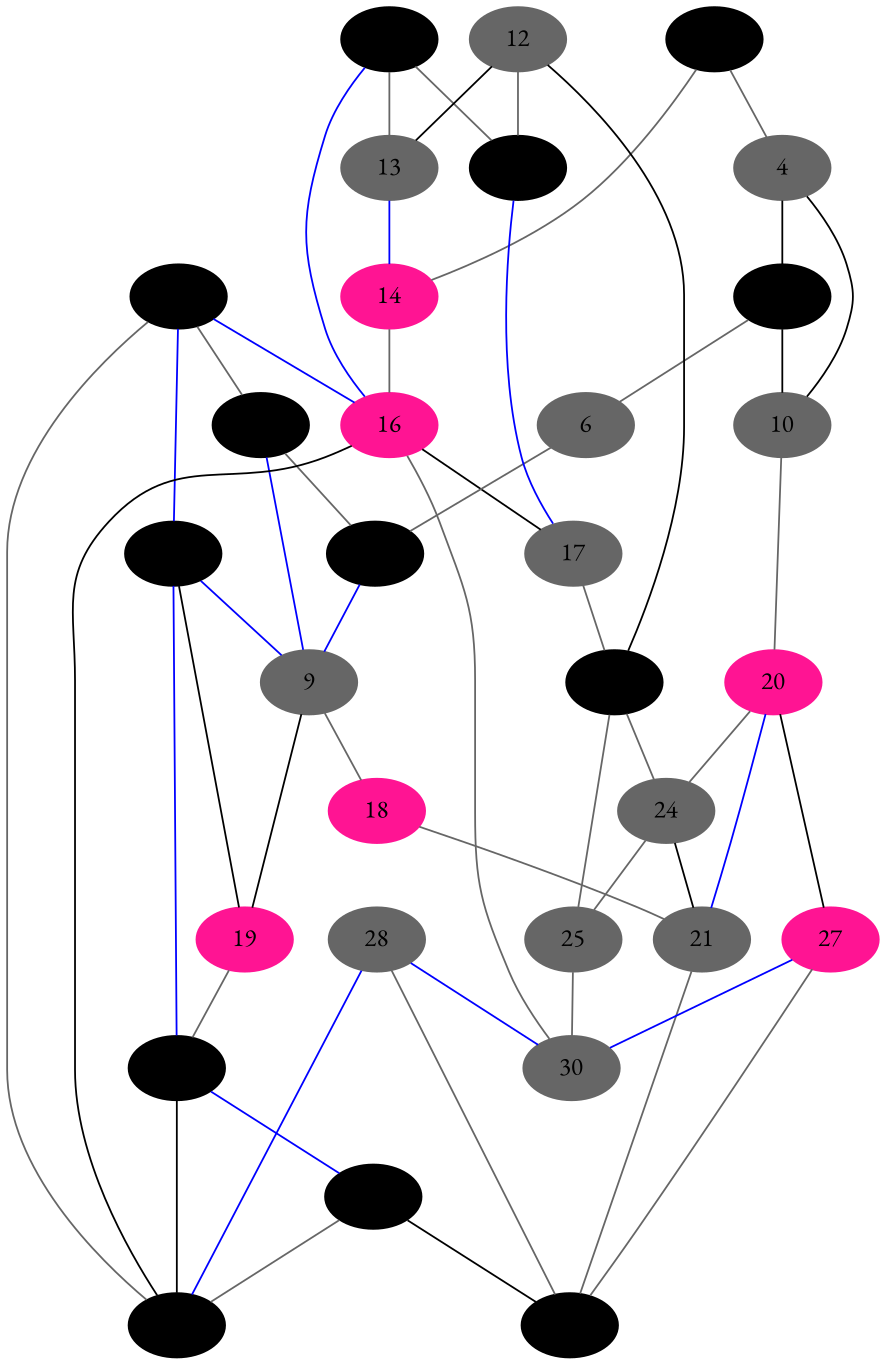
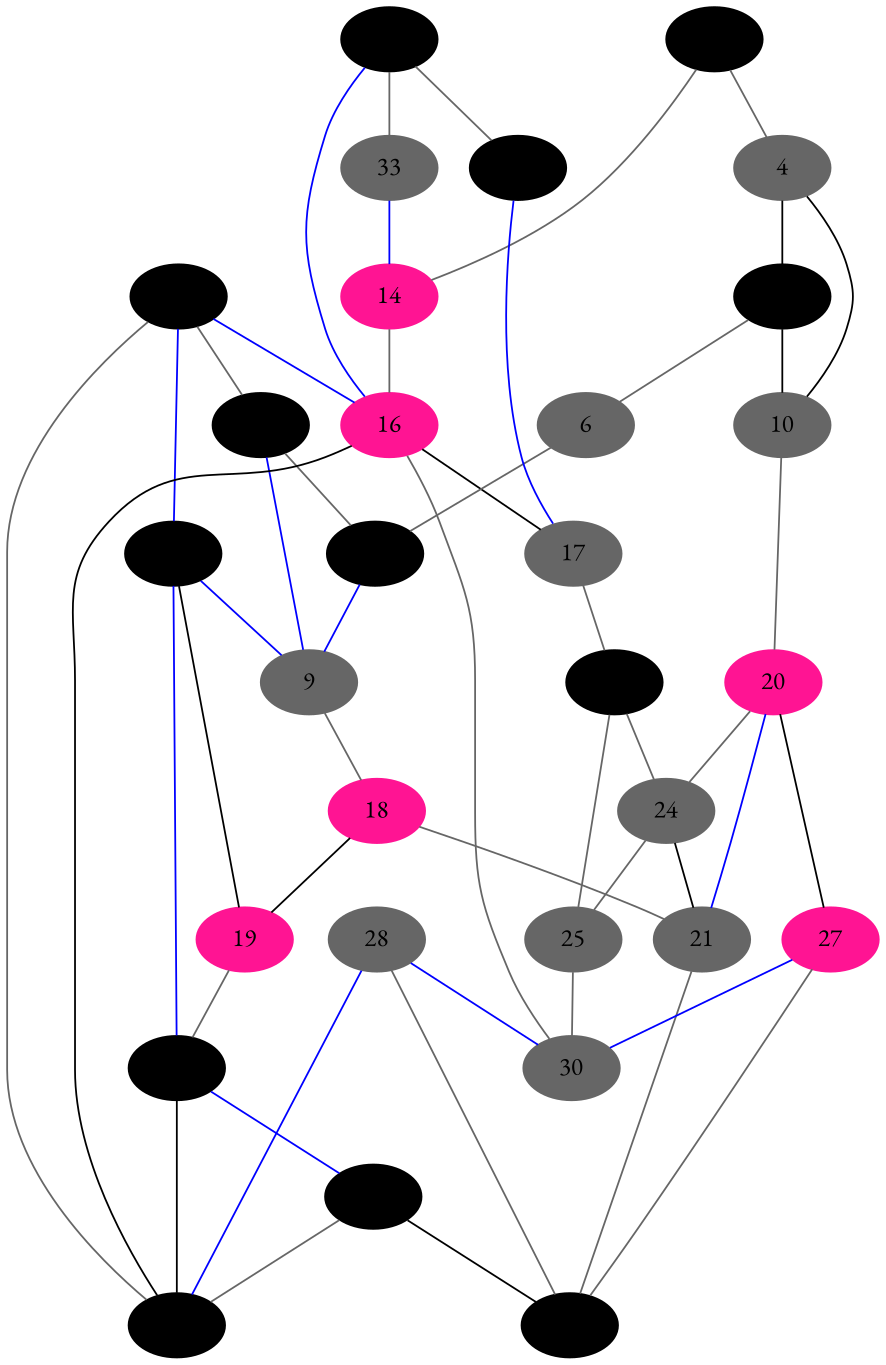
node "12": removed
node "13": label "13" -> "33"
edge "9" -- "19": now "18" -- "19"
